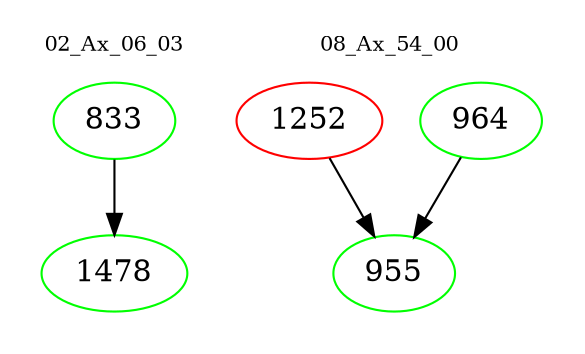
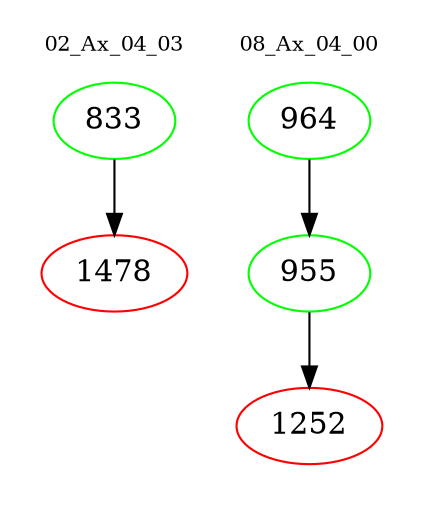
cluster "02_Ax_06_03": label "02_Ax_06_03" -> "02_Ax_04_03"
cluster "08_Ax_54_00": label "08_Ax_54_00" -> "08_Ax_04_00"
edge "1252" -> "955": reversed
node "1478": color green -> red
